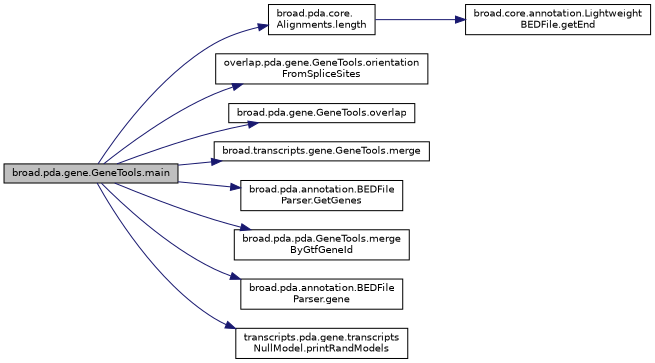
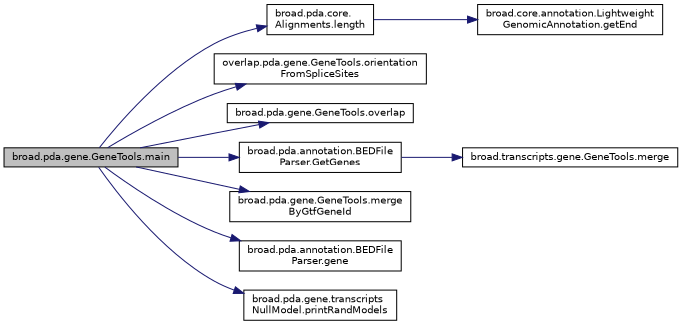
node "broad.core.annotation.Lightweight BEDFile.getEnd": label "broad.core.annotation.Lightweight BEDFile.getEnd" -> "broad.core.annotation.Lightweight GenomicAnnotation.getEnd"
edge "broad.pda.gene.GeneTools.main" -> "broad.transcripts.gene.GeneTools.merge": now "broad.pda.annotation.BEDFile Parser.GetGenes" -> "broad.transcripts.gene.GeneTools.merge"
node "broad.pda.pda.GeneTools.merge ByGtfGeneId": label "broad.pda.pda.GeneTools.merge ByGtfGeneId" -> "broad.pda.gene.GeneTools.merge ByGtfGeneId"
node "transcripts.pda.gene.transcripts NullModel.printRandModels": label "transcripts.pda.gene.transcripts NullModel.printRandModels" -> "broad.pda.gene.transcripts NullModel.printRandModels"
